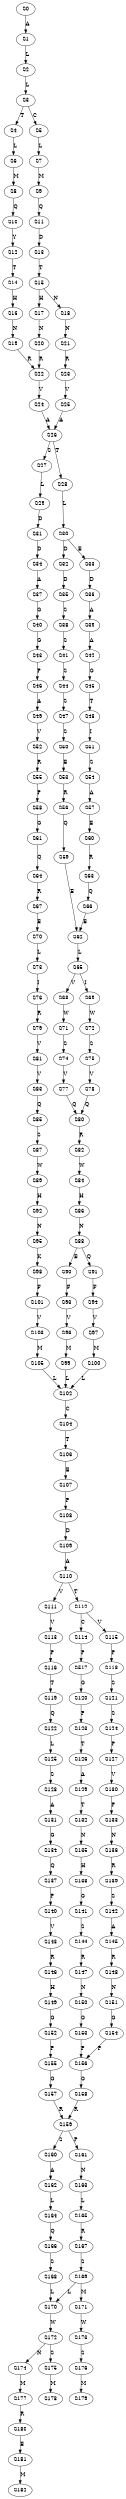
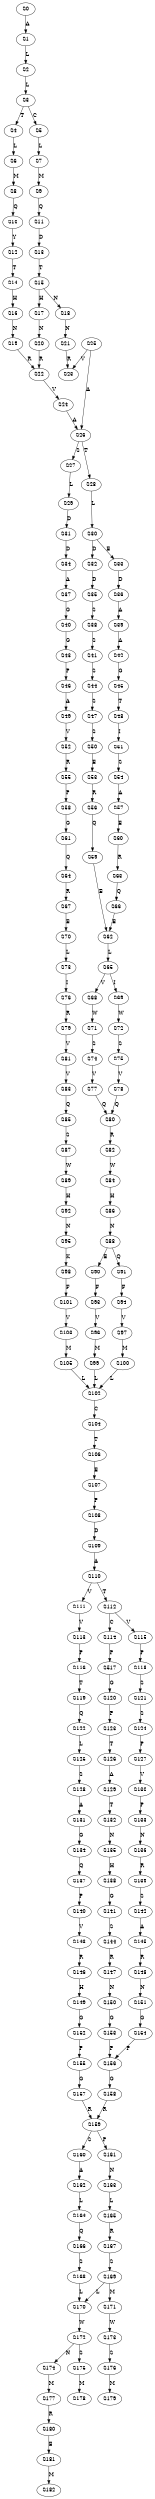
edge "S23" -> "S25": reversed
